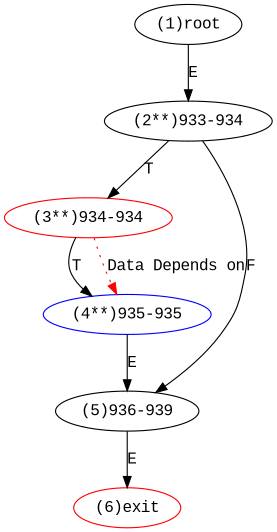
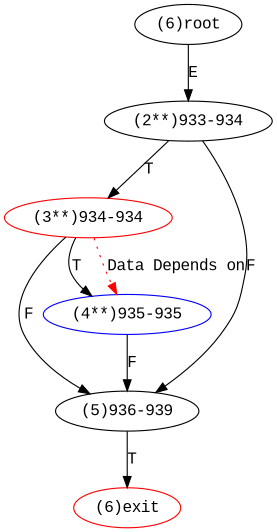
node "(1)root": label "(1)root" -> "(6)root"
edge "(3**)934-934" -> "(5)936-939": added, label "F"
edge "(4**)935-935" -> "(5)936-939": label "E" -> "F"
edge "(5)936-939" -> "(6)exit": label "E" -> "T"
